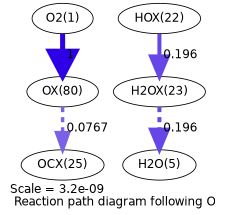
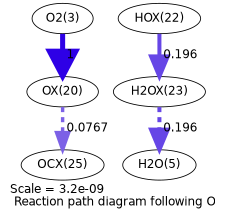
node "O2(1)": label "O2(1)" -> "O2(3)"
node "OX(80)": label "OX(80)" -> "OX(20)"
